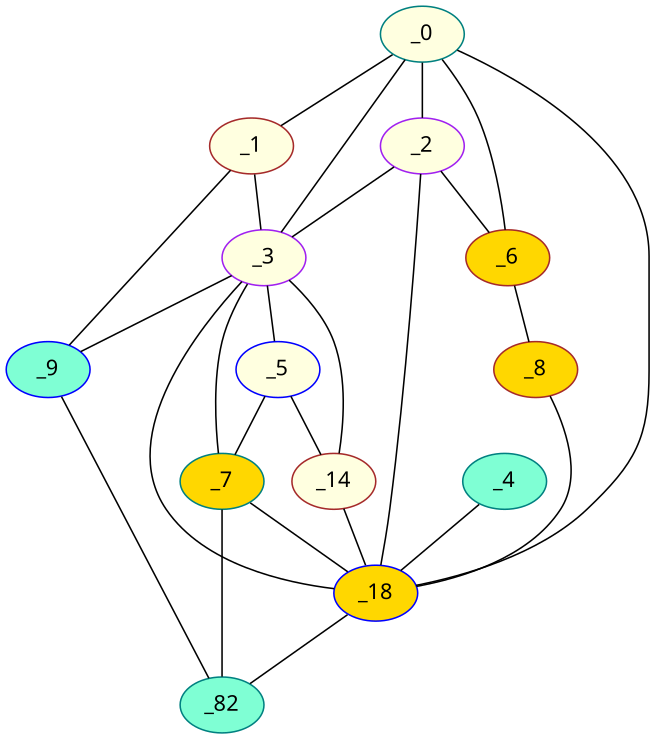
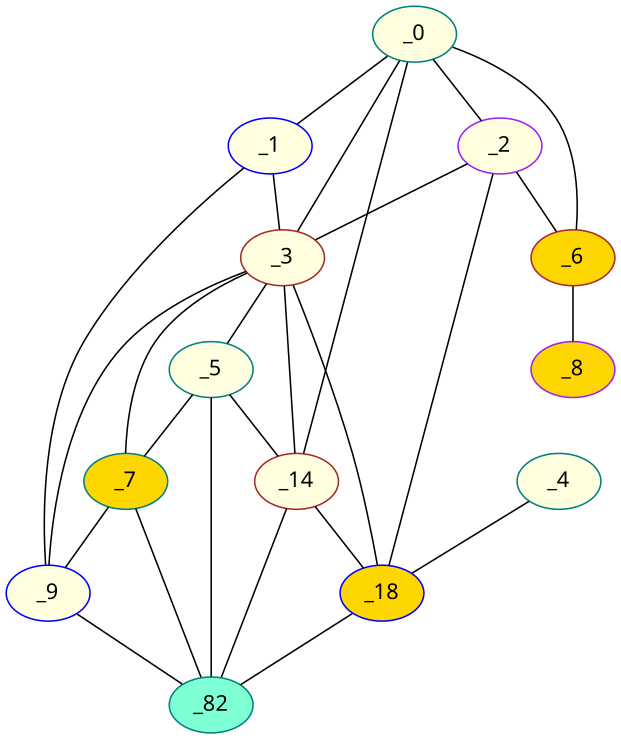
node "_1": color brown -> blue
node "_3": color purple -> brown
edge "_0" -- "_18": now "_0" -- "_14"
node "_9": fillcolor aquamarine -> lightyellow
node "_5": color blue -> teal
node "_8": color brown -> purple
node "_4": fillcolor aquamarine -> lightyellow
edge "_8" -- "_18": removed
edge "_5" -- "_82": added
edge "_7" -- "_18": now "_7" -- "_9"
edge "_14" -- "_82": added
